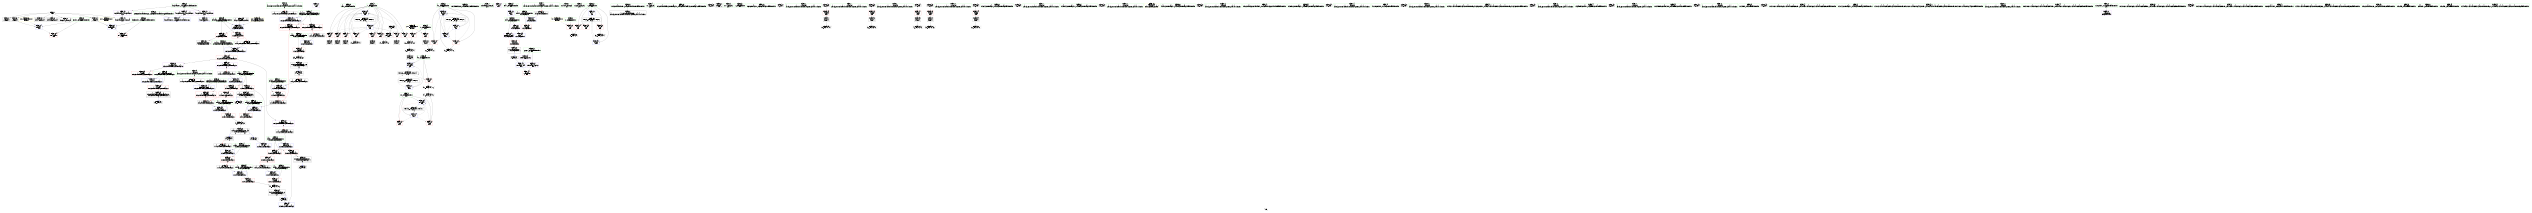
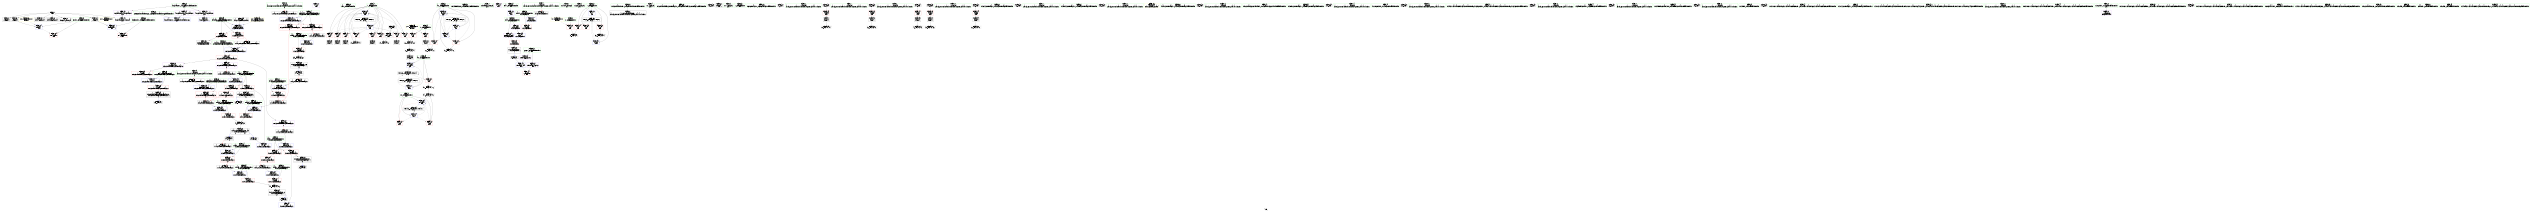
node "NodeID: 204": text "_ZStoRRSt13_ZNKSt_FmtflagsS_" -> "_ZStoRRSt13_Ios_FmtflagsS_"
